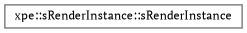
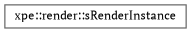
node "xpe::sRenderInstance::sRenderInstance": label "xpe::sRenderInstance::sRenderInstance" -> "xpe::render::sRenderInstance"
